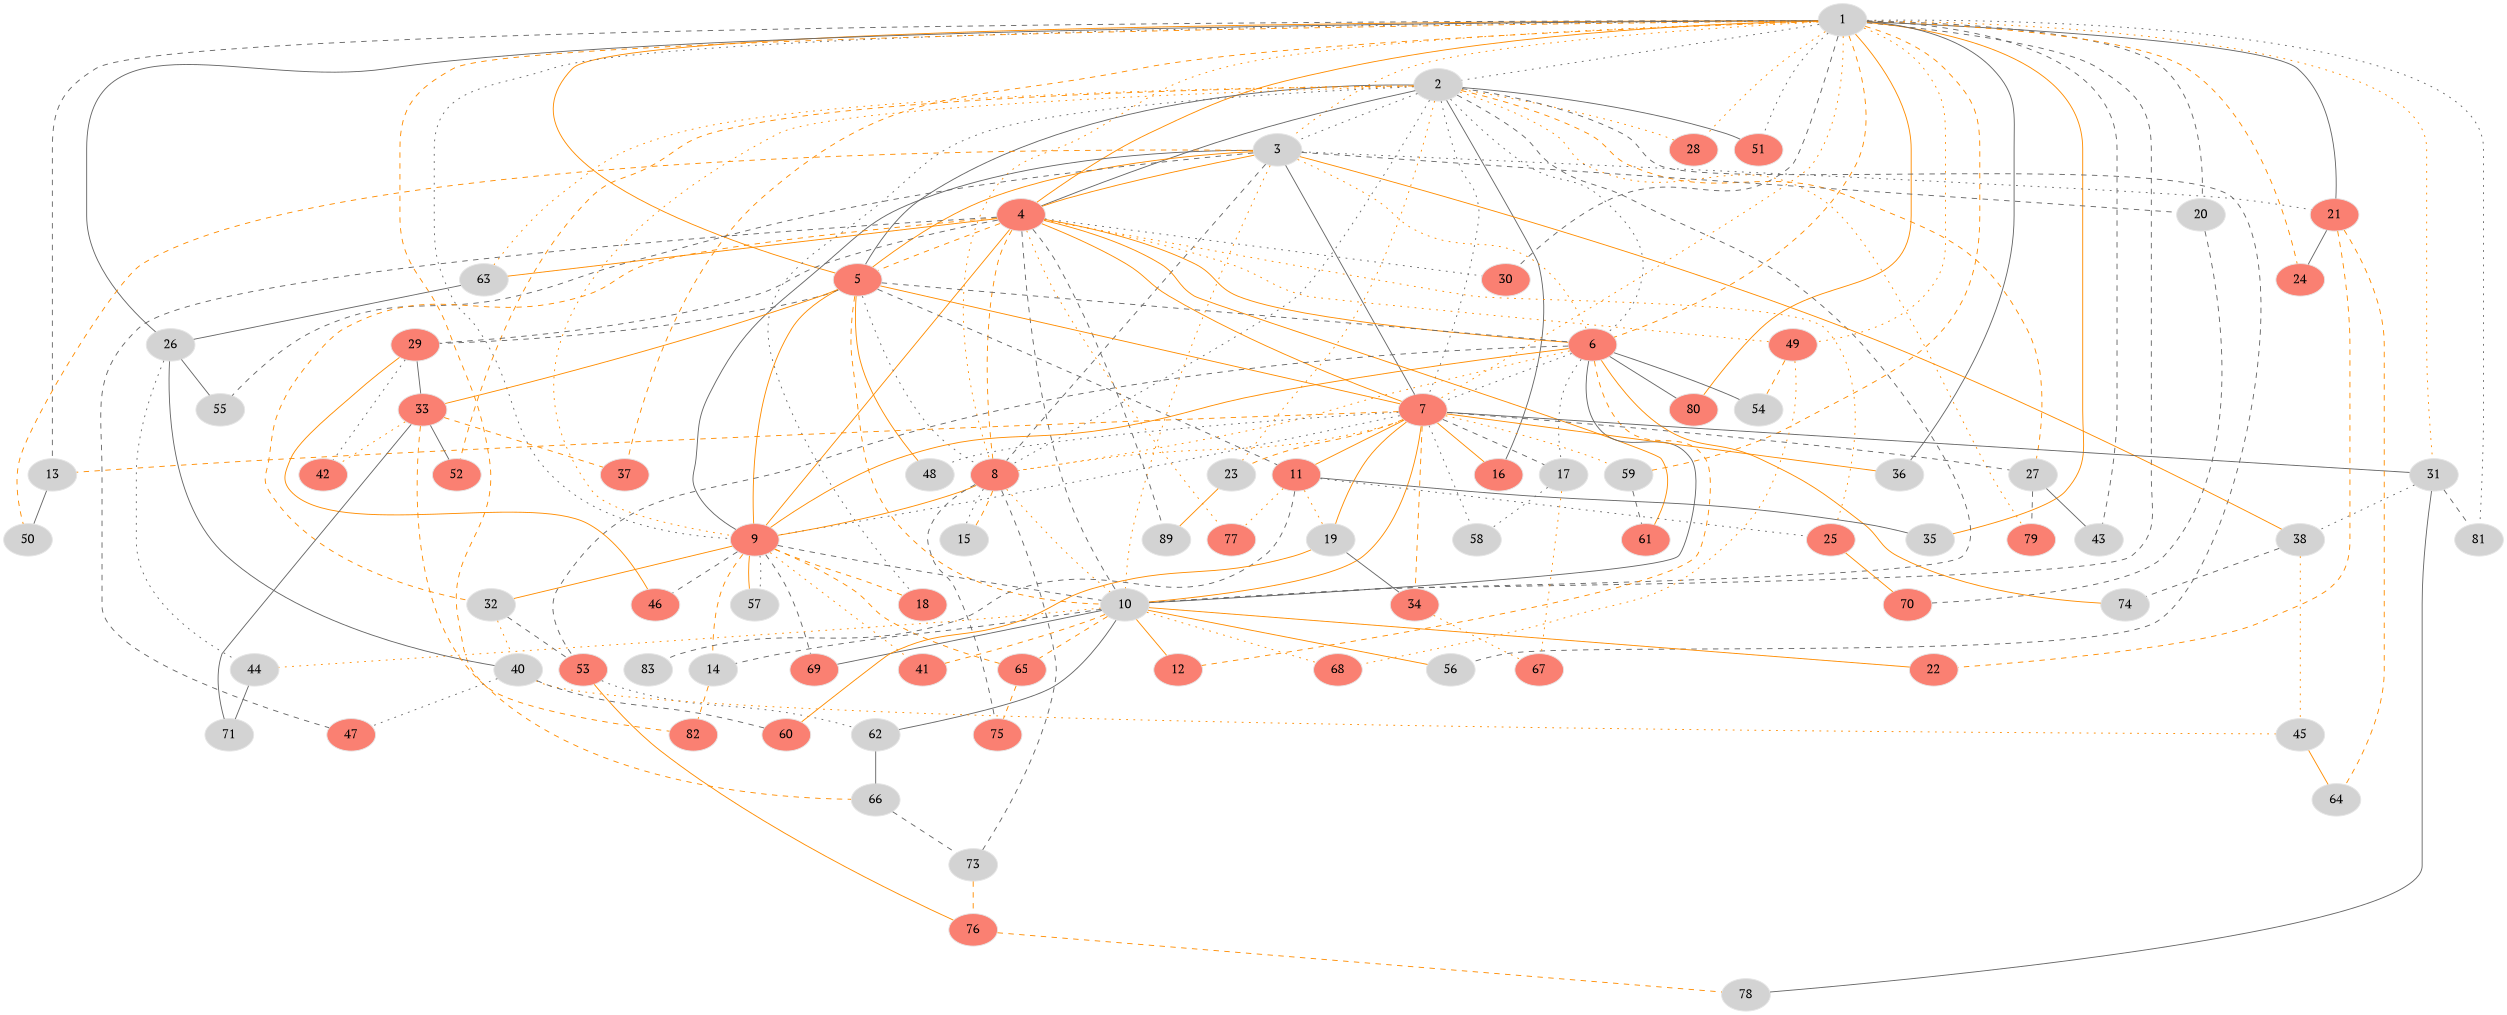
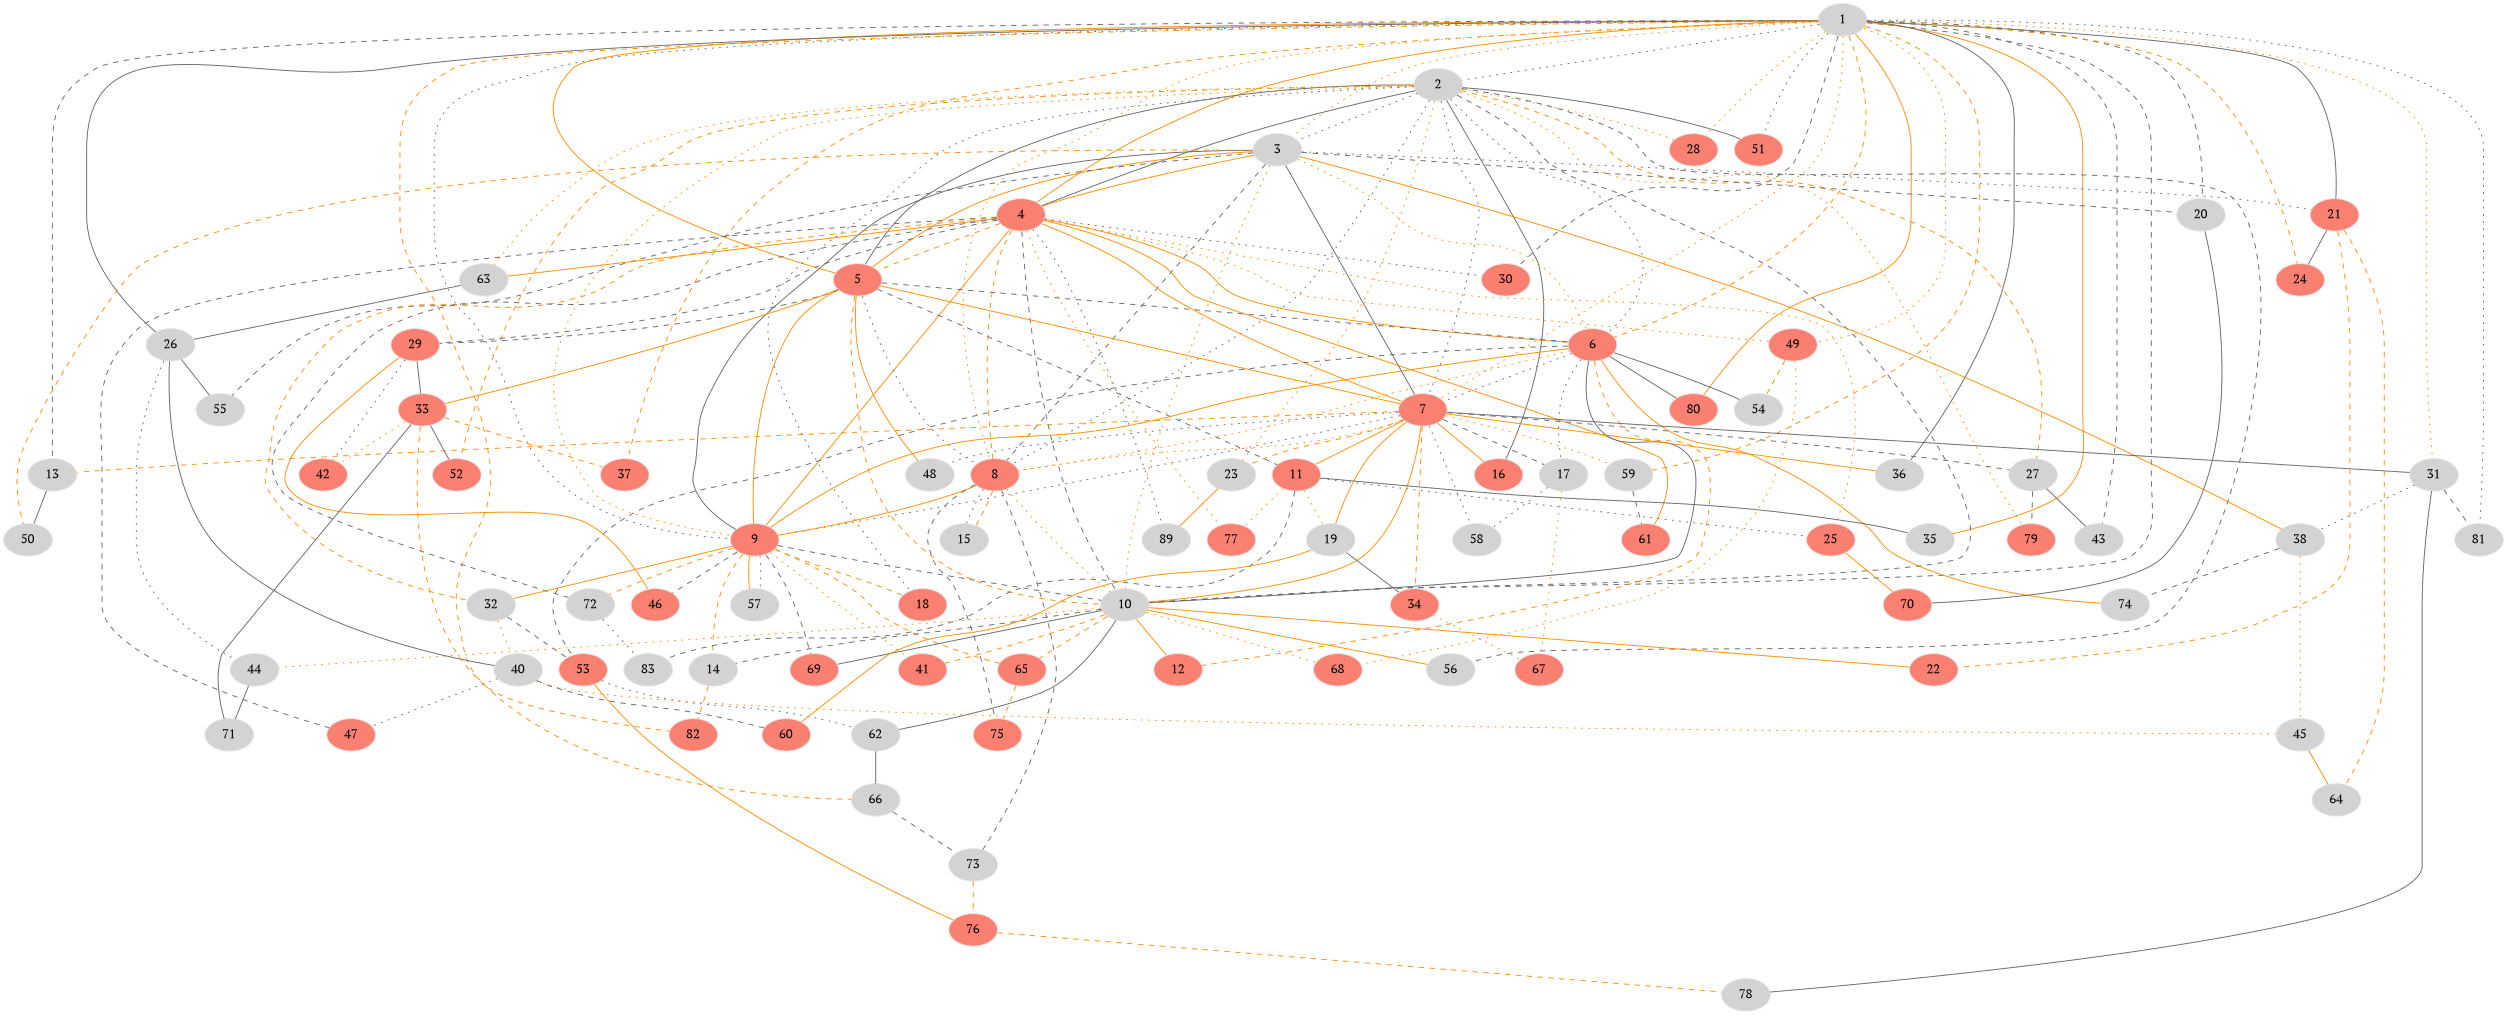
edge "4" -- "89": style dashed -> dotted
edge "20" -- "70": style dashed -> solid
node "72": added
